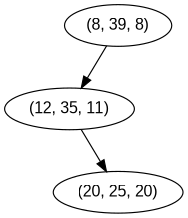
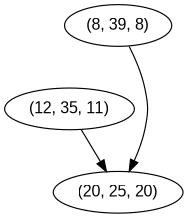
edge "(8, 39, 8)" -> "(12, 35, 11)": now "(8, 39, 8)" -> "(20, 25, 20)"
